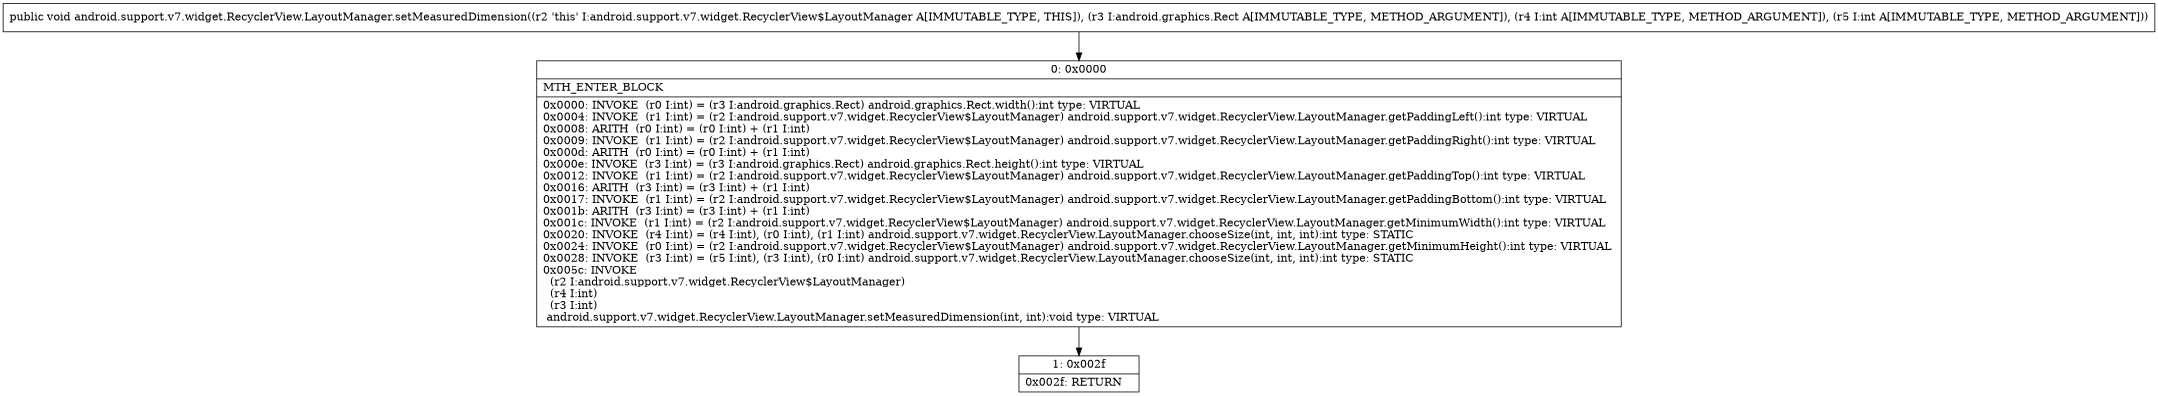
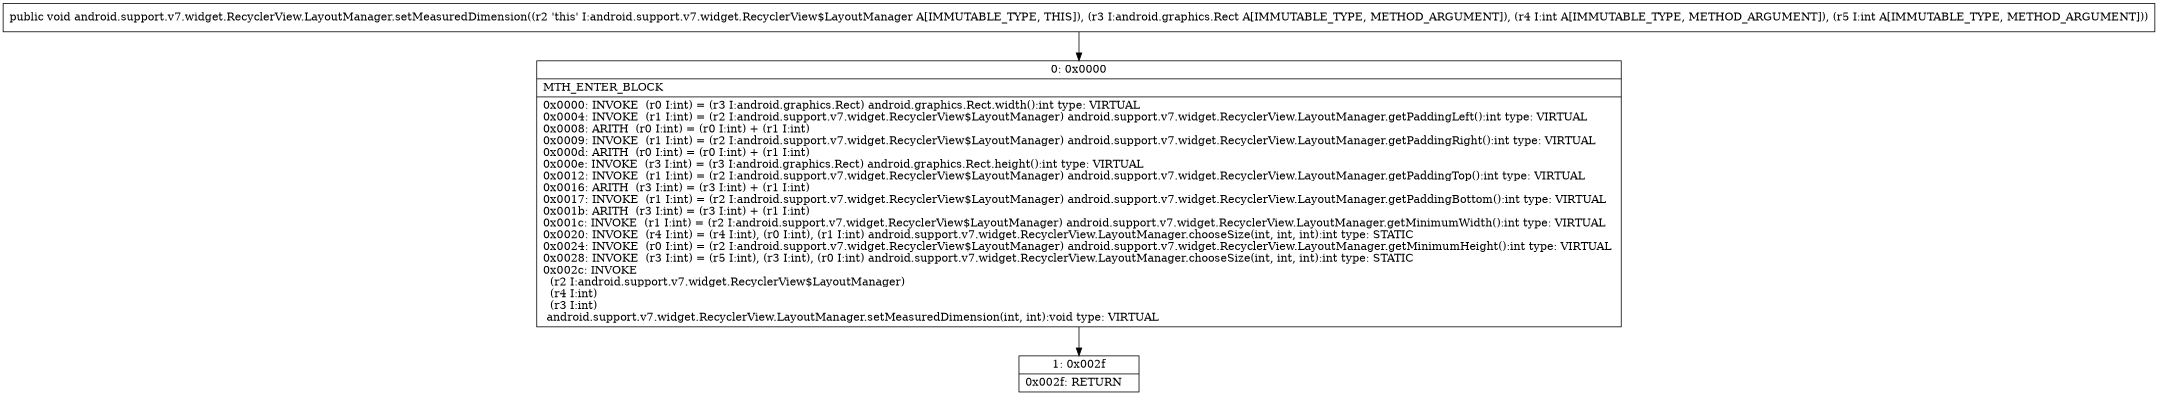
node "0: 0x0000": text "0x005c: INVOKE" -> "0x002c: INVOKE"
